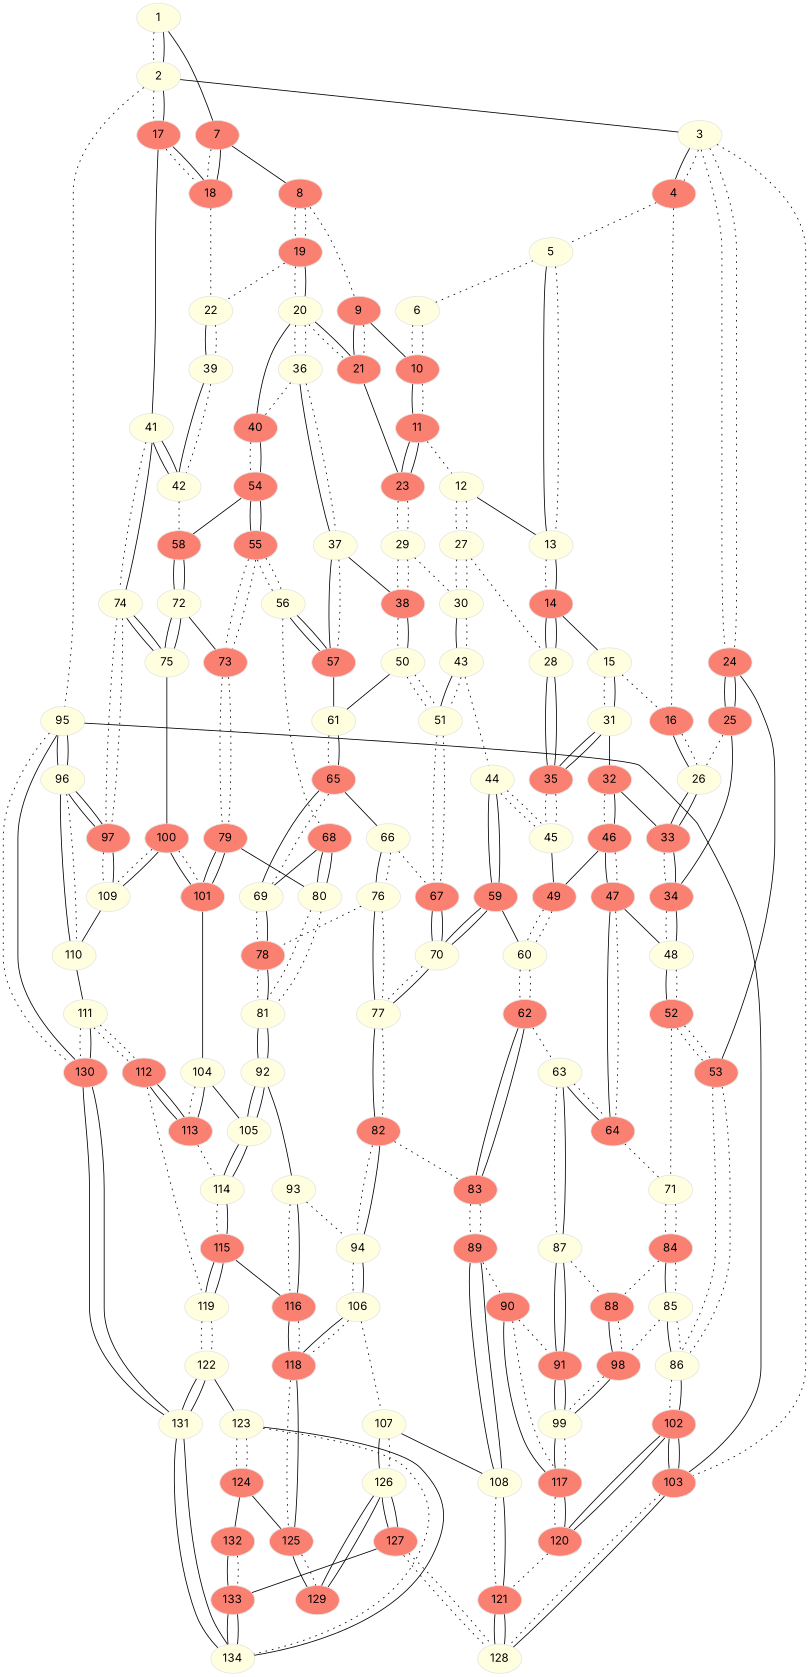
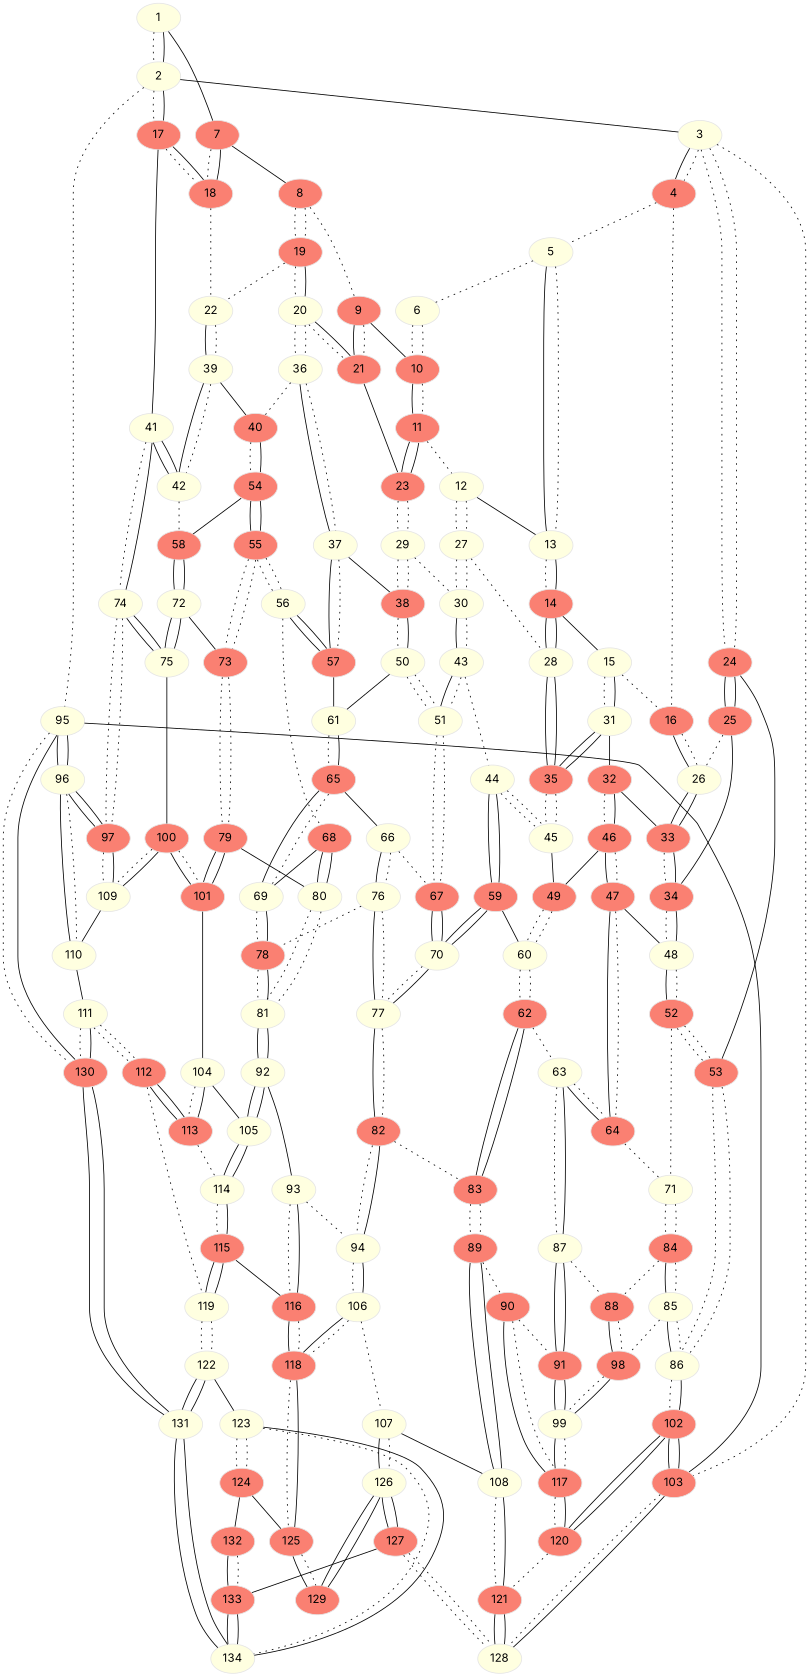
edge "20" -- "40": now "39" -- "40"
